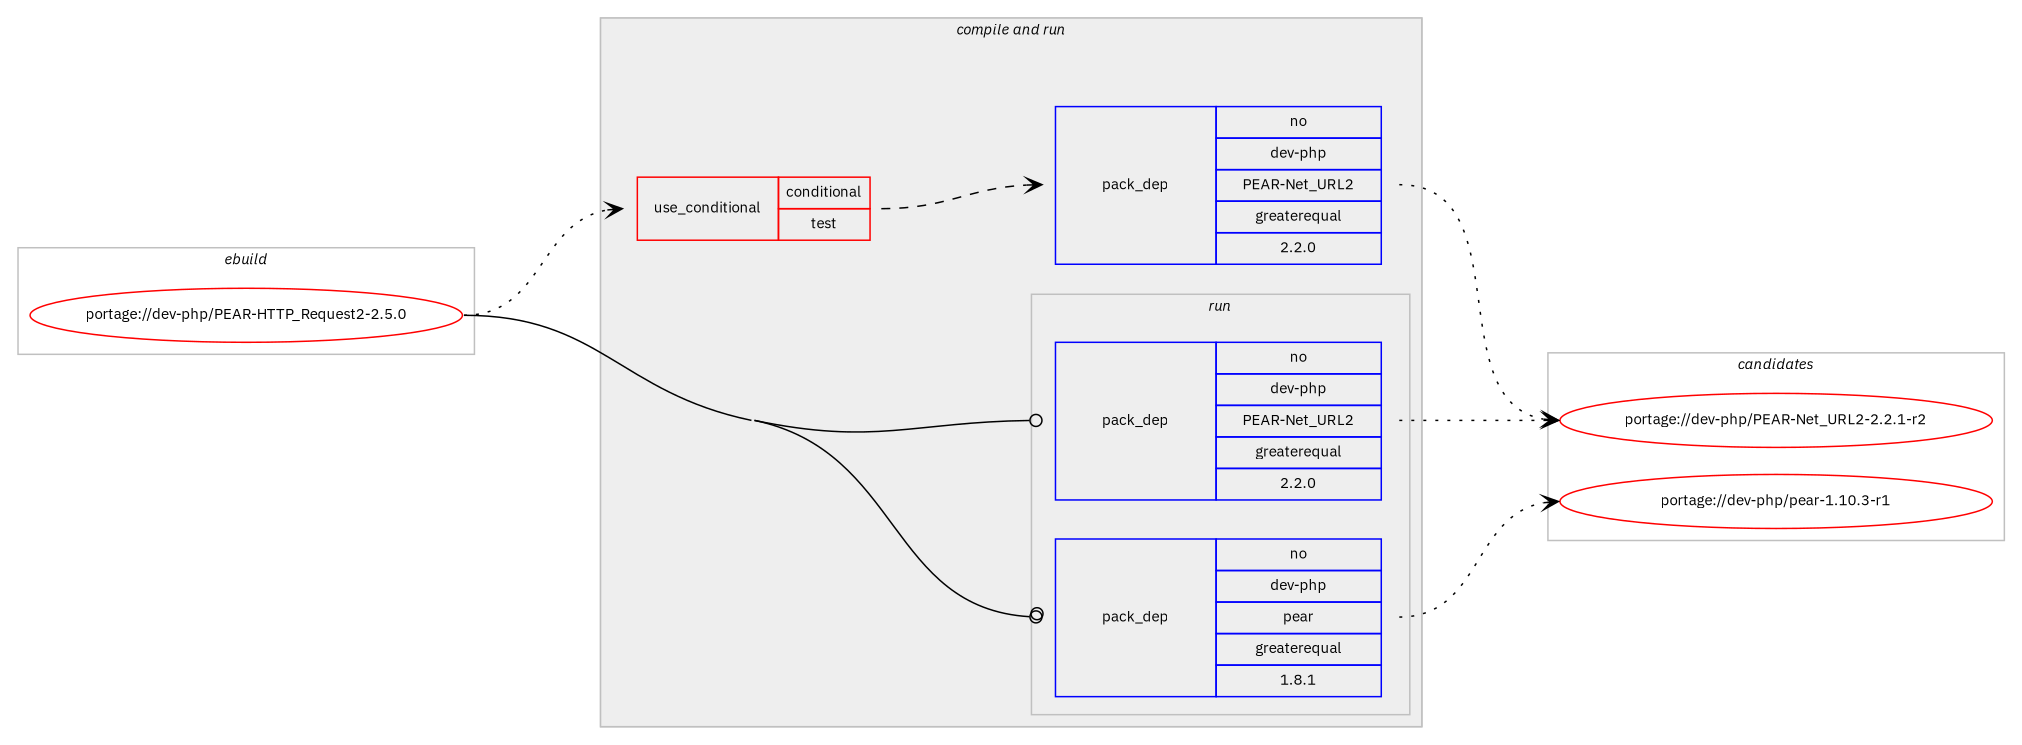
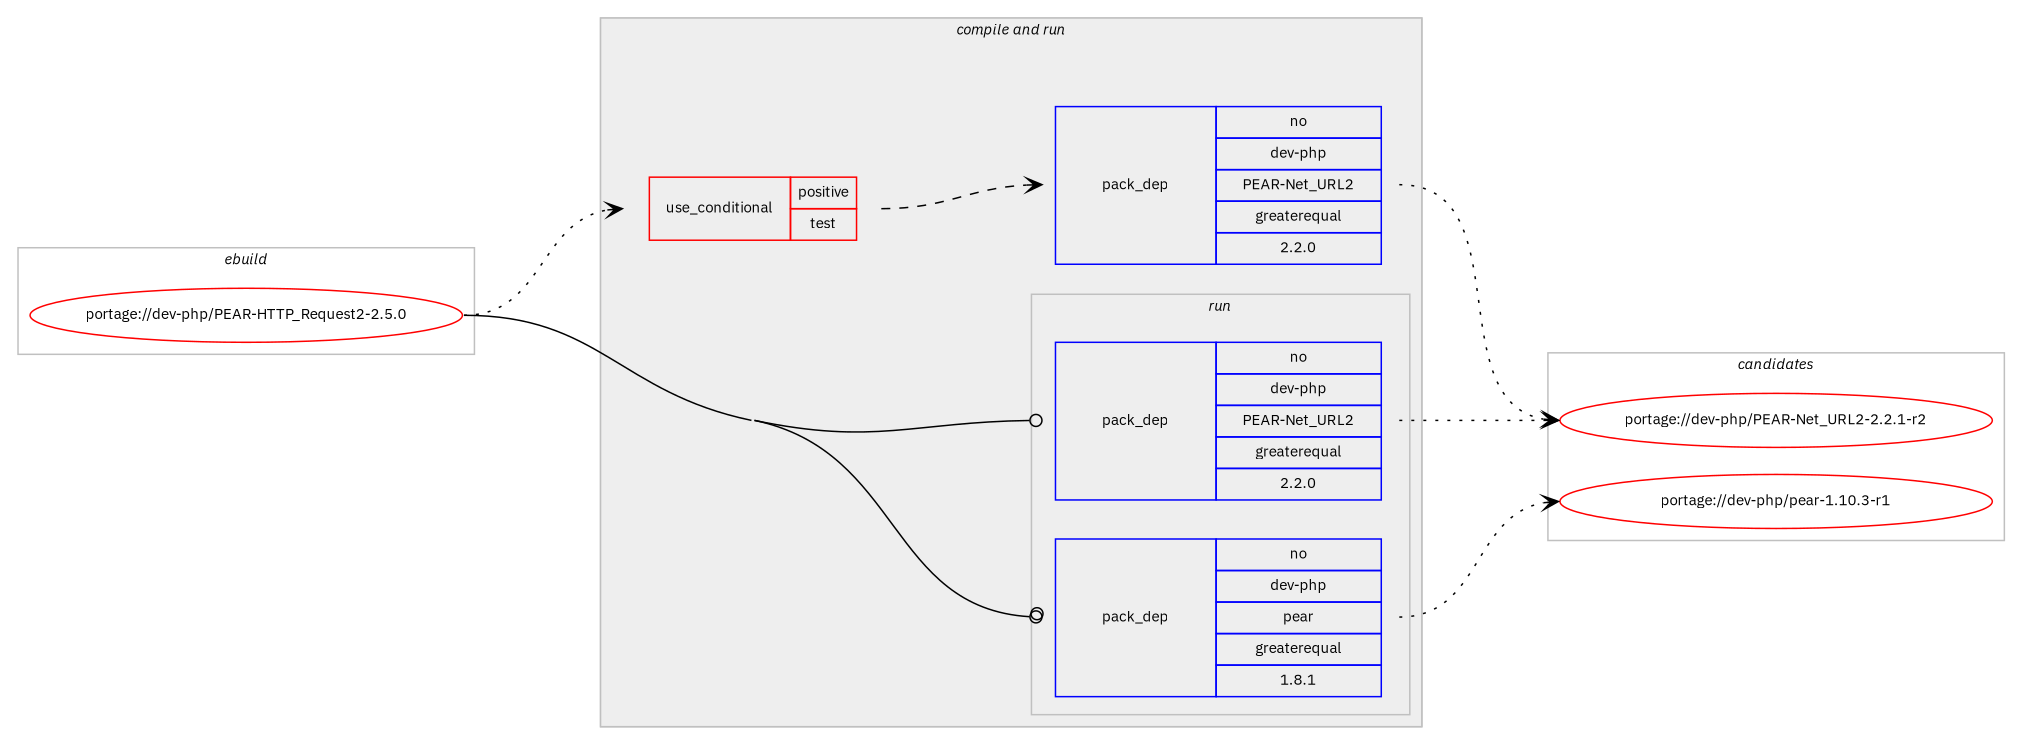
node "use_conditional": text "conditional" -> "positive"
